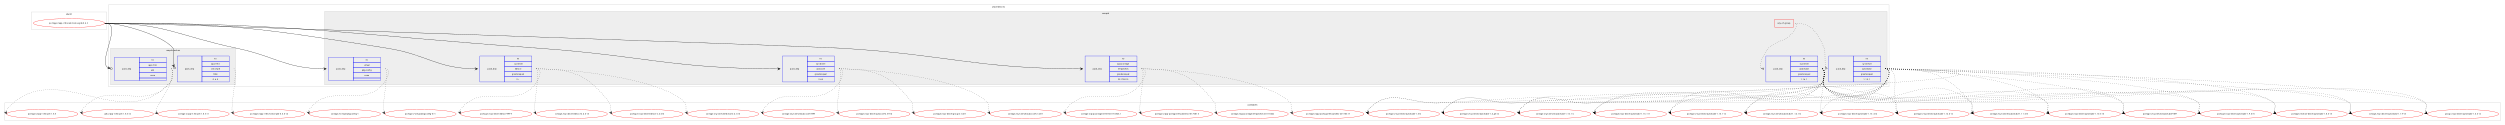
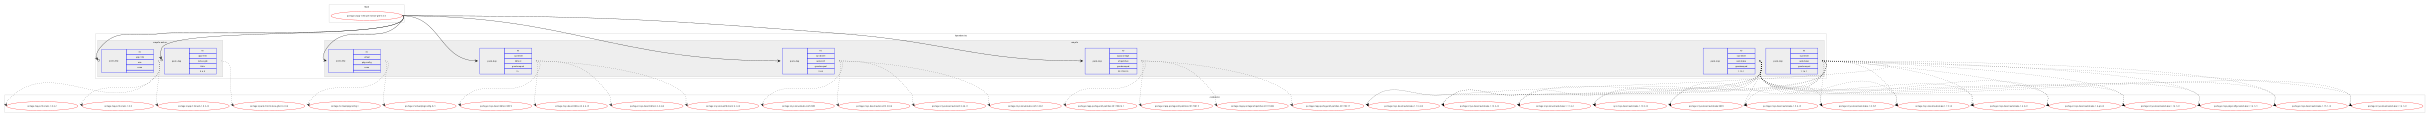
node "any_of_group": removed
node "gtk://app-i18n/uim-1.8.6-r2": label "gtk://app-i18n/uim-1.8.6-r2" -> "portage://app-i18n/uim-1.8.6-r2"
node "portage://app-i18n/tomoe-gtk-0.6.0-r4": label "portage://app-i18n/tomoe-gtk-0.6.0-r4" -> "portage://pack-i18n/tomoe-gtk-0.6.0-r4"
node "portage://sys-devel/group-2.64-r1": label "portage://sys-devel/group-2.64-r1" -> "portage://sys-devel/autoconf-2.64-r1"
node "portage://app-portage/elt-elt-20170826.1": label "portage://app-portage/elt-elt-20170826.1" -> "portage://app-portage/elt-patches-20170826.1"
node "portage://sys-devel/automake-1.5-r2": removed
node "portage://sys-devel/automake-1.16.1-r1": label "portage://sys-devel/automake-1.16.1-r1" -> "portage://sys-pkgconfig/automake-1.16.1-r1"
node "portage://sys-devel/automake-1.10.3-r3": label "portage://sys-devel/automake-1.10.3-r3" -> "sys://sys-devel/automake-1.10.3-r3"
node "portage://tomoe-devel/automake-1.8.5-r5": label "portage://tomoe-devel/automake-1.8.5-r5" -> "portage://sys-devel/automake-1.8.5-r5"
node "group://sys-devel/automake-1.6.3-r2": label "group://sys-devel/automake-1.6.3-r2" -> "portage://sys-devel/automake-1.6.3-r2"
